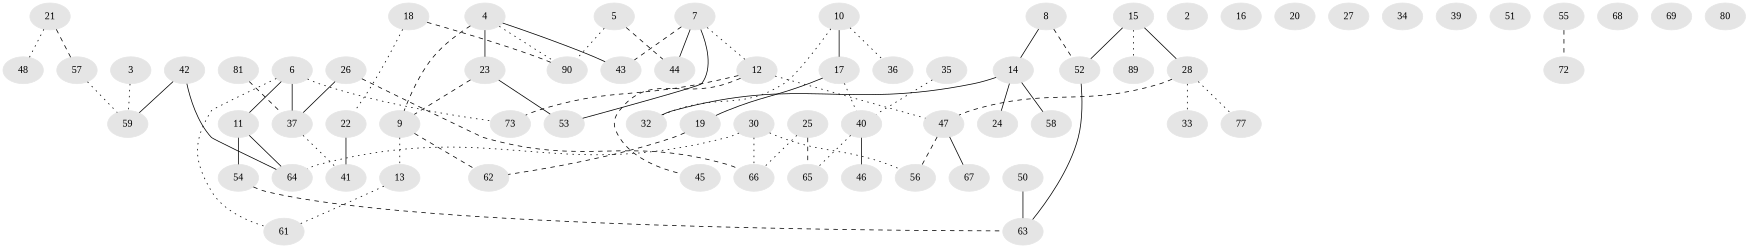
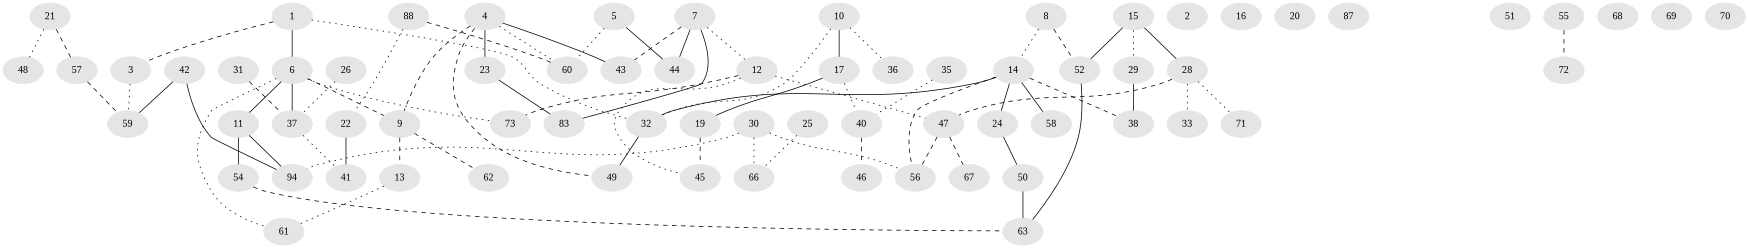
node "1": added
node "18": label "18" -> "88"
node "27": label "27" -> "87"
node "34": removed
node "39": removed
node "80": label "80" -> "70"
edge "5" -- "44": style dashed -> solid
edge "8" -- "14": style solid -> dotted
node "81": label "81" -> "31"
node "90": label "90" -> "60"
node "89": label "89" -> "29"
edge "57" -- "59": style dotted -> dashed
edge "26" -- "37": style solid -> dotted
edge "23" -- "9": now "6" -- "9"
edge "12" -- "45": style dashed -> dotted
edge "14" -- "56": added
node "53": label "53" -> "83"
node "38": added
node "77": label "77" -> "71"
edge "26" -- "66": removed
edge "40" -- "46": style solid -> dashed
edge "47" -- "67": style solid -> dashed
edge "24" -- "50": added
edge "9" -- "13": style dotted -> dashed
edge "19" -- "62": now "19" -- "45"
node "64": label "64" -> "94"
node "49": added
node "65": removed
